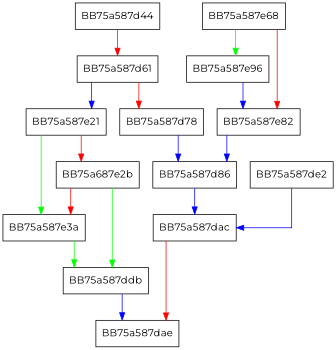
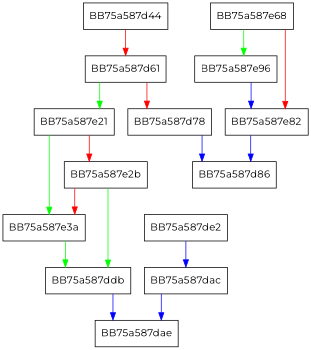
edge "BB75a587d61" -> "BB75a587e21": color blue -> green
node "BB75a687e2b": label "BB75a687e2b" -> "BB75a587e2b"
edge "BB75a587d86" -> "BB75a587dac": removed
edge "BB75a587dac" -> "BB75a587dae": color red -> blue
